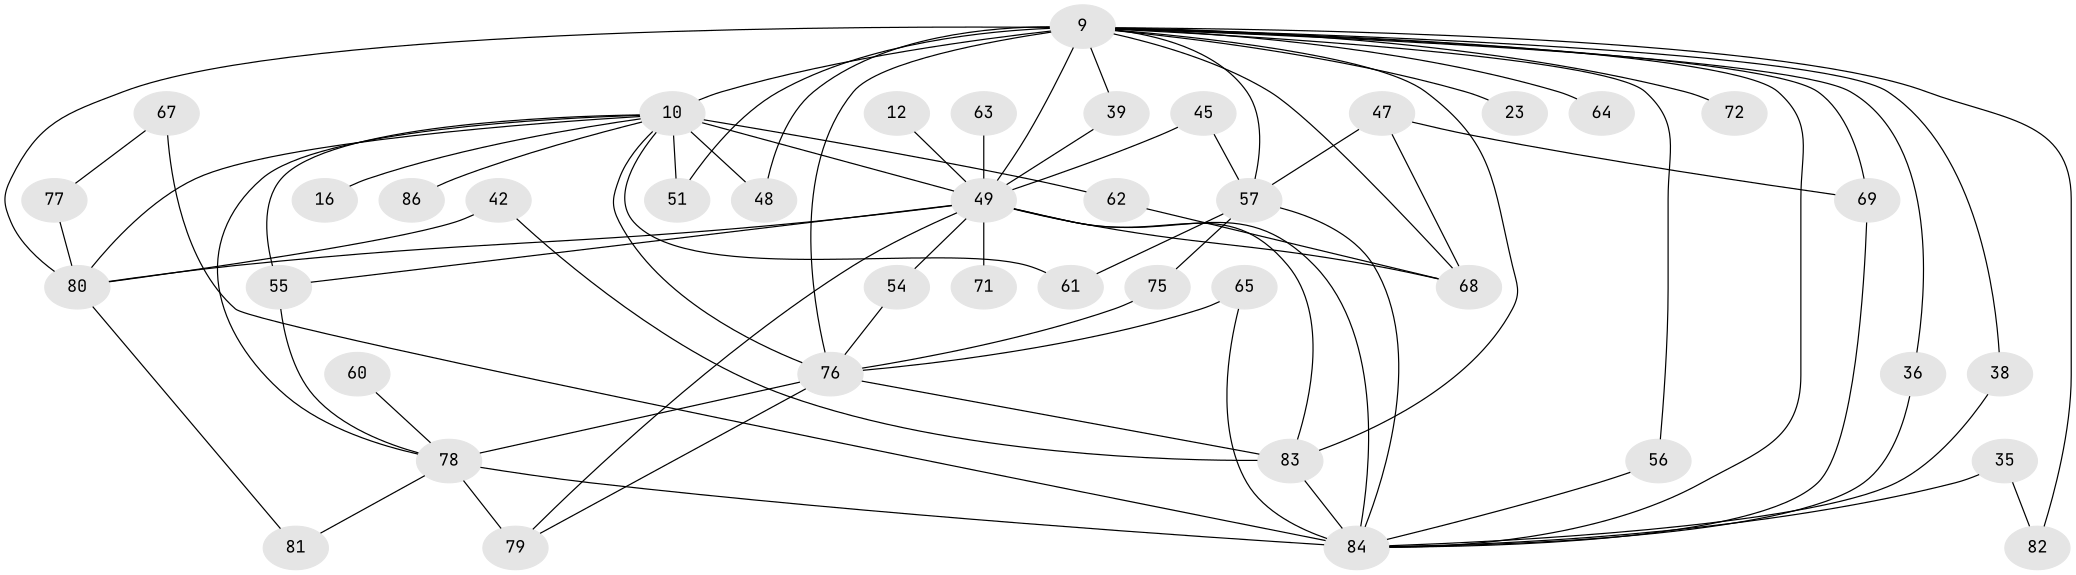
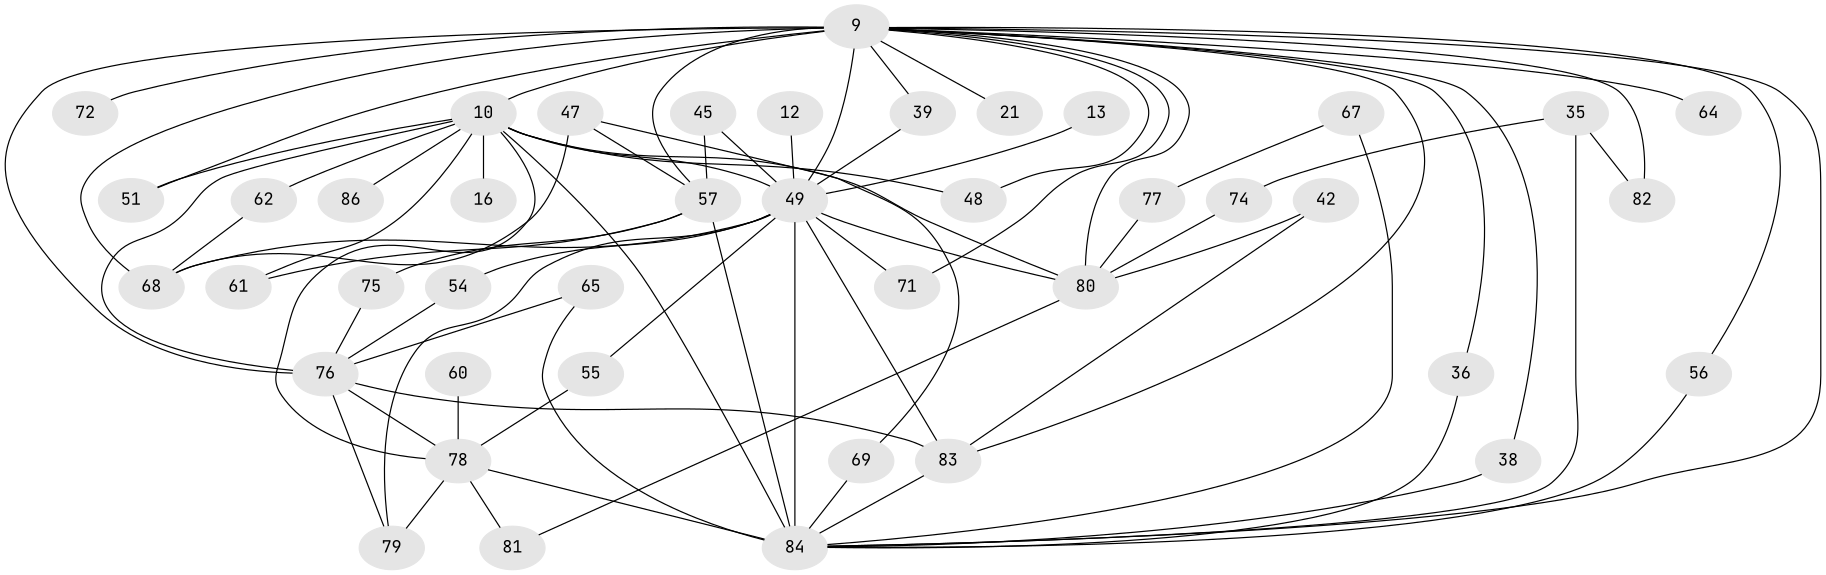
edge "9" -- "69": now "9" -- "71"
node "63": label "63" -> "13"
node "23": label "23" -> "21"
edge "10" -- "55": now "10" -- "84"
node "74": added
